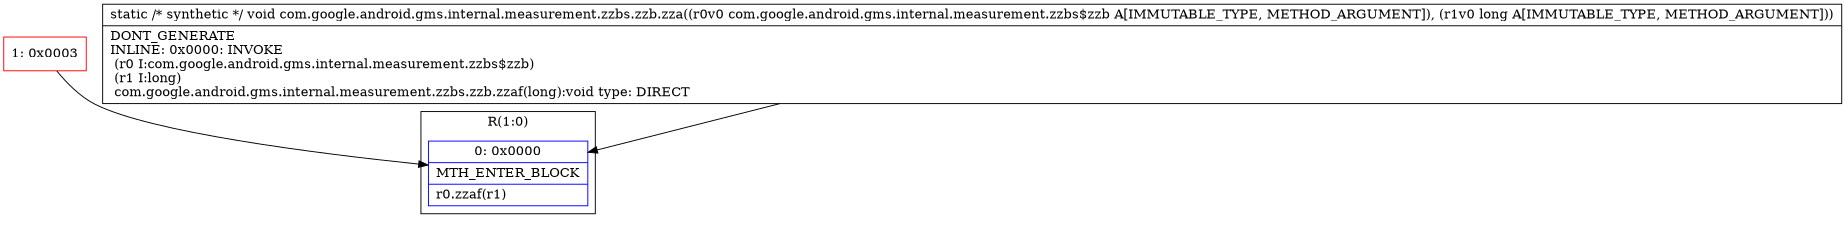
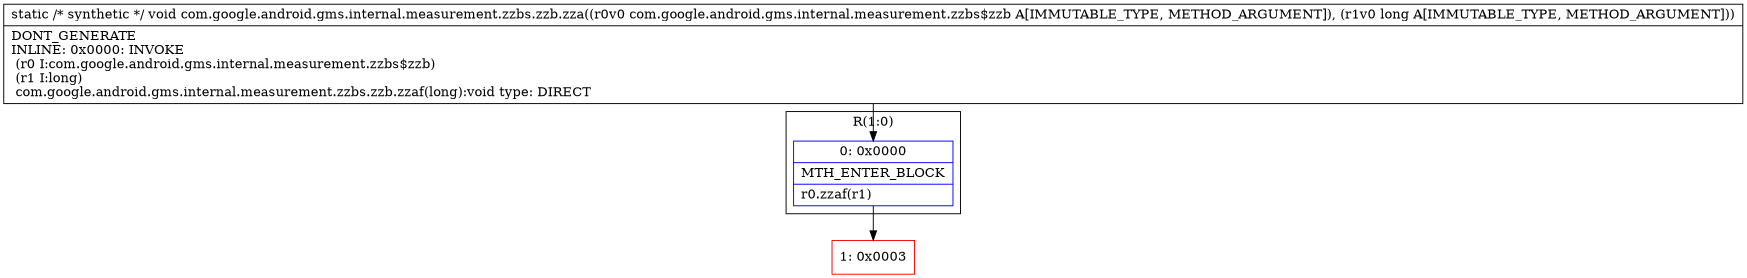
edge "1: 0x0003" -> "0: 0x0000": reversed
